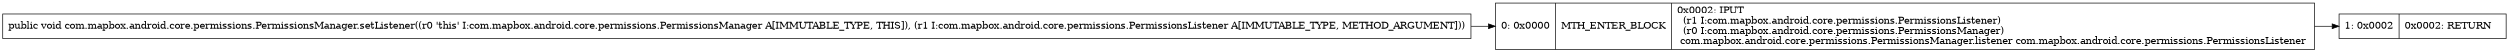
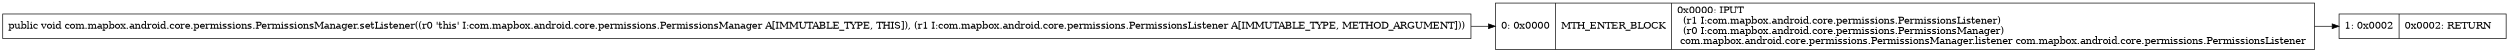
node "0: 0x0000": text "0x0002: IPUT" -> "0x0000: IPUT"
